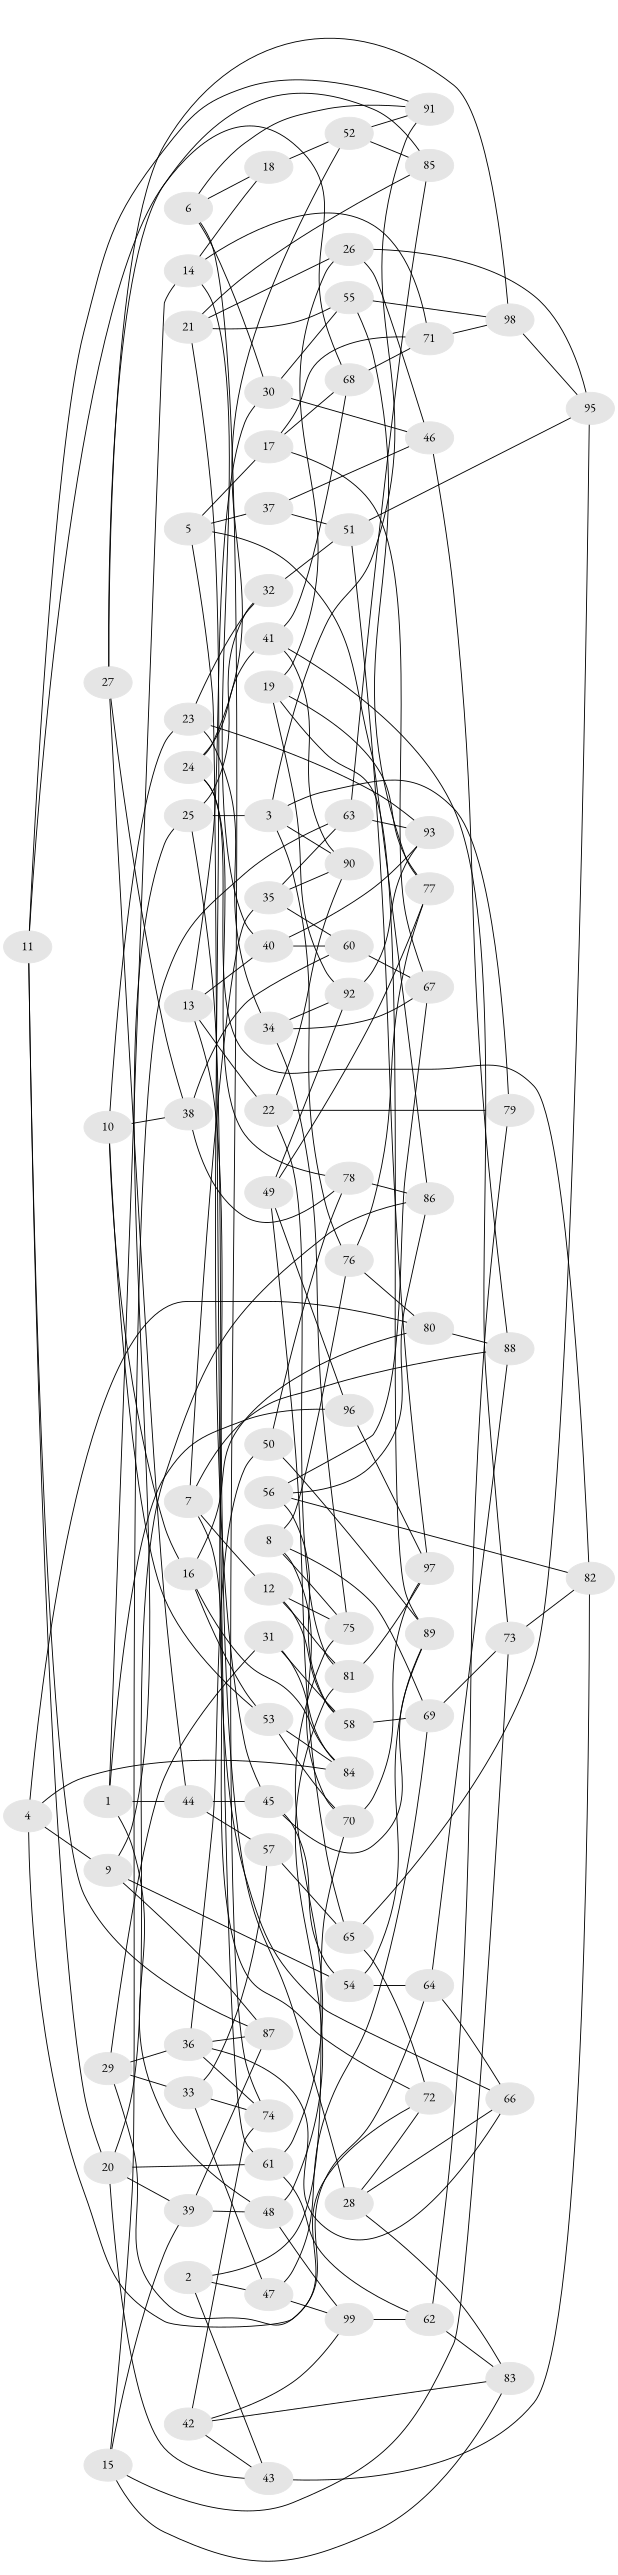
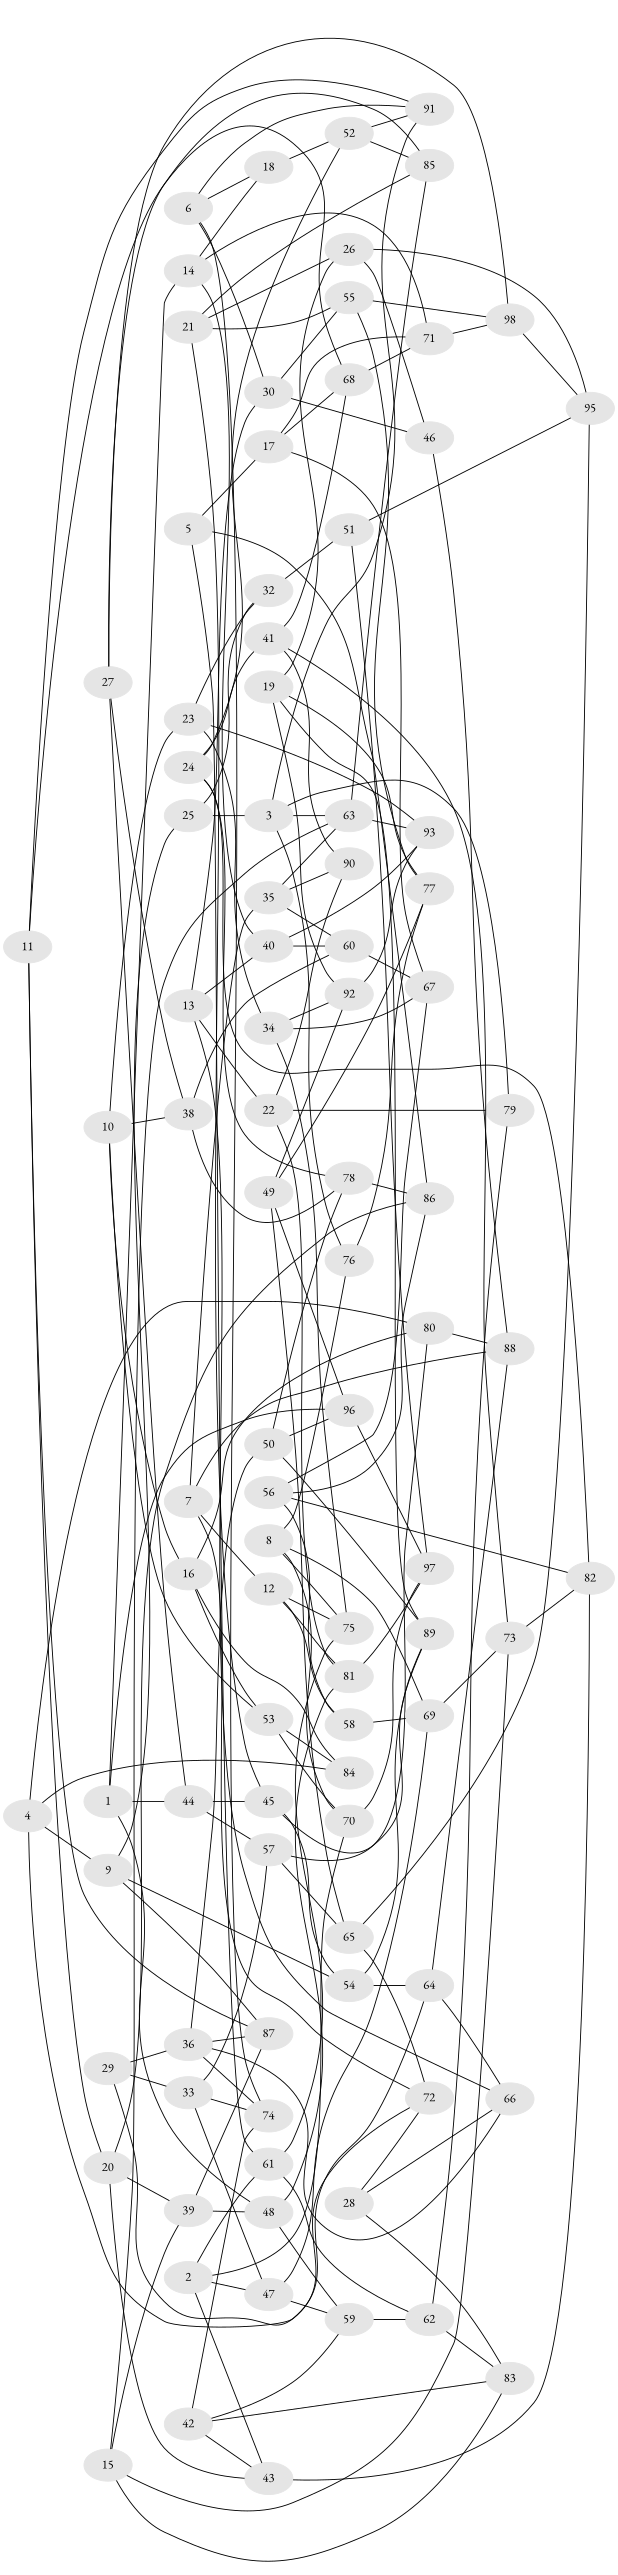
node "37": removed
edge "3" -- "90": now "3" -- "63"
edge "76" -- "80": now "57" -- "80"
edge "96" -- "50": added
edge "25" -- "28": removed
node "31": removed
edge "61" -- "20": now "61" -- "2"
node "99": label "99" -> "59"
